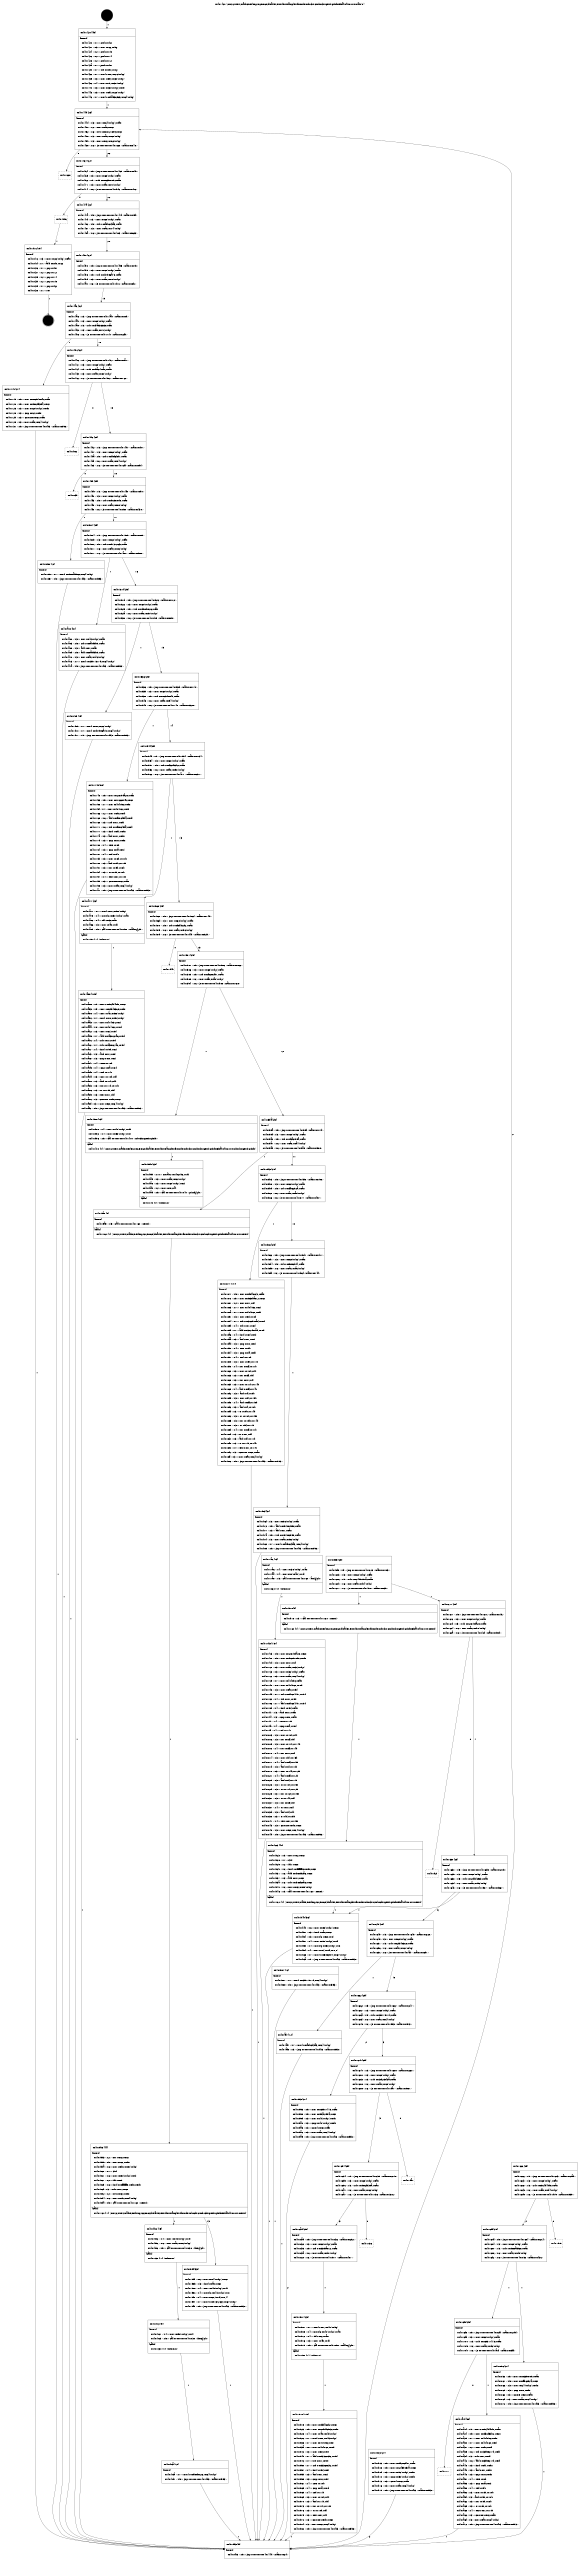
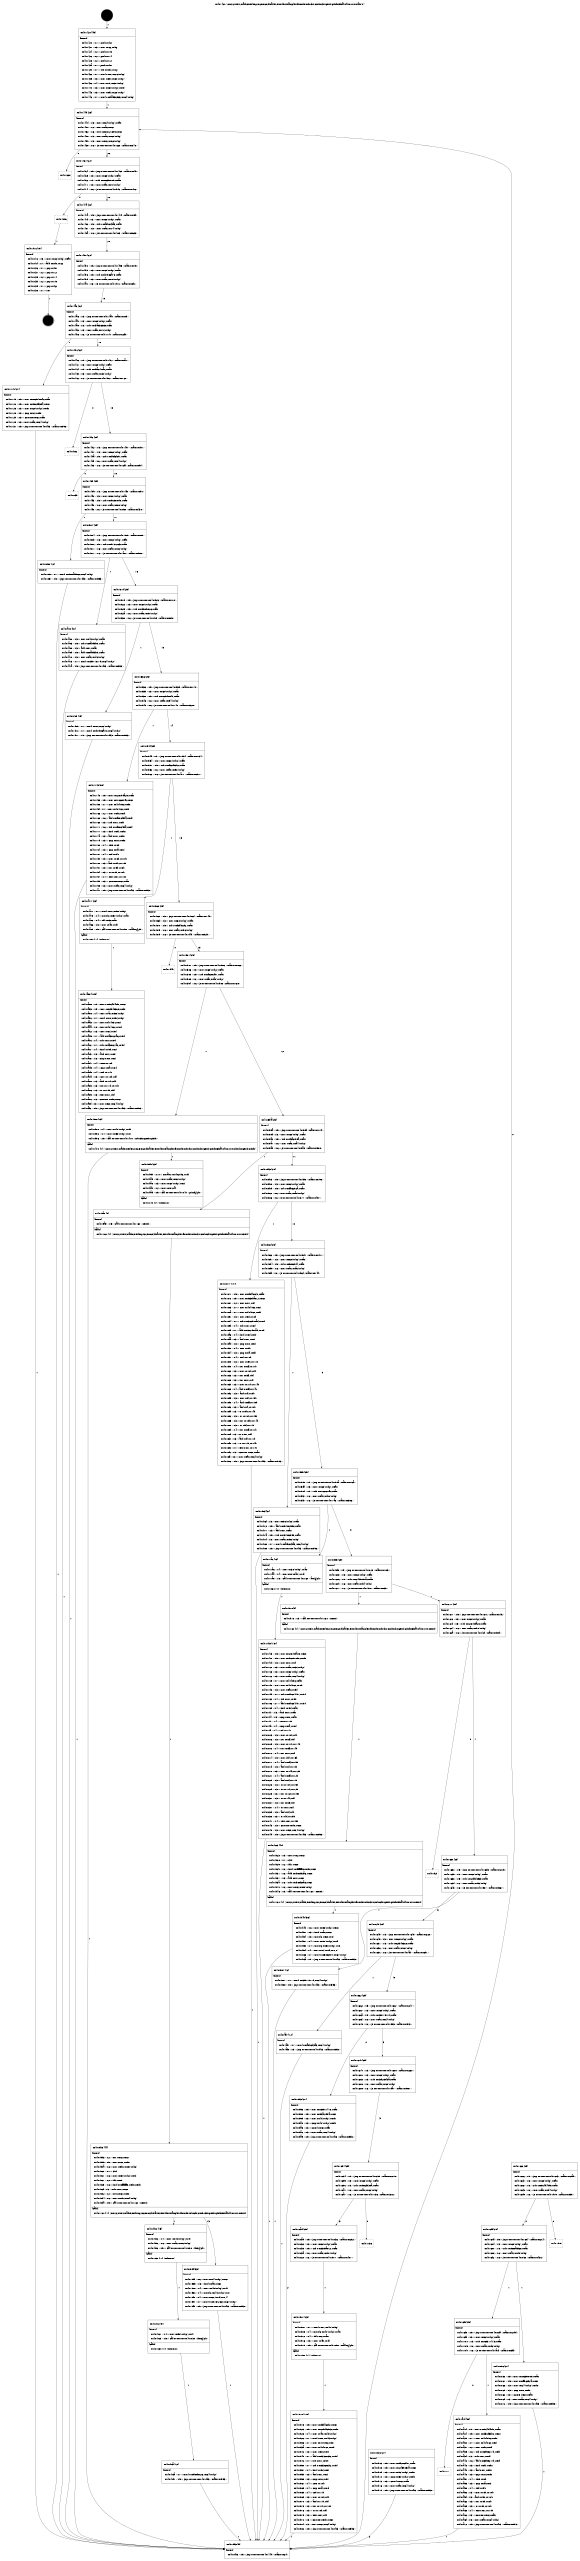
node "0x4015e5 [25]": added
edge "0x401a8e [105]" -> "0x401db3 [5]": now "0x401b8e [13]" -> "0x401db3 [5]"
edge "0x401630 [25]" -> "0x401b4b [36]": now "0x401630 [25]" -> "0x401987 [12]"
node "0x401da7": removed
